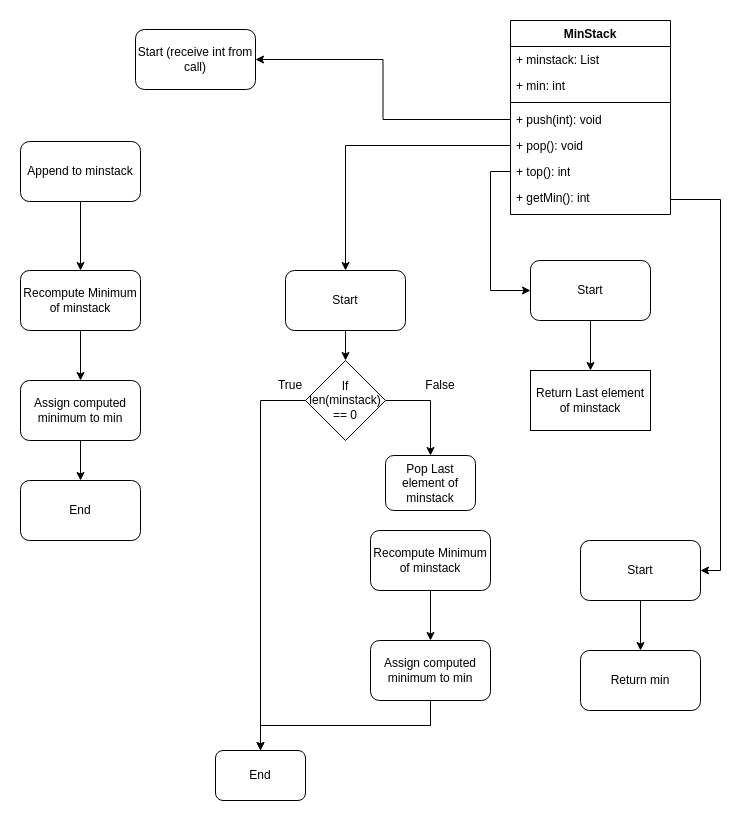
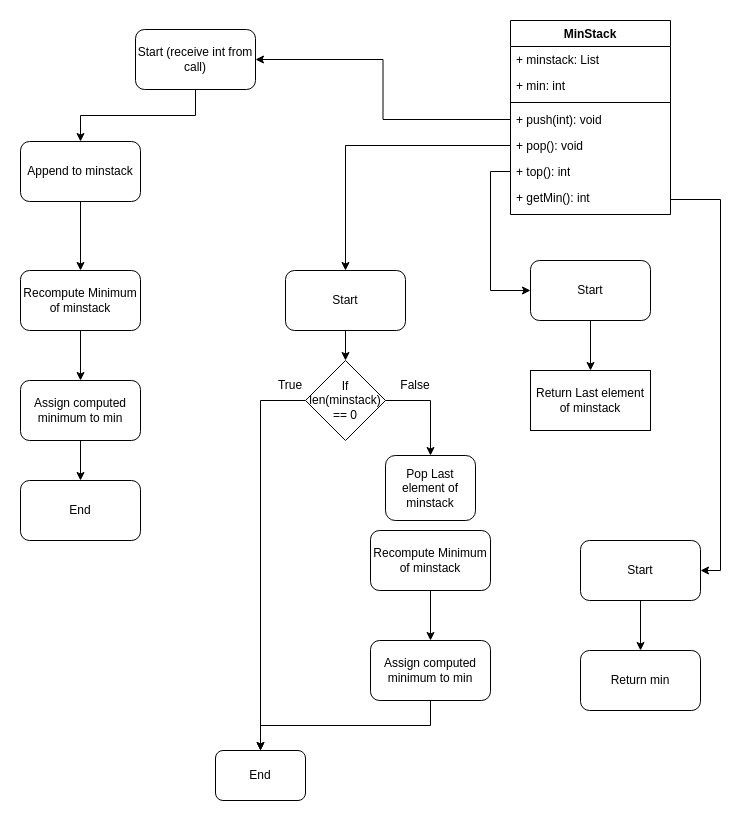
edge "Start (receive int from call)" -> "Append to minstack": added
node "False": moved (441, 386) -> (416, 386)
node "Pop Last element of minstack": size 90x55 -> 90x65
